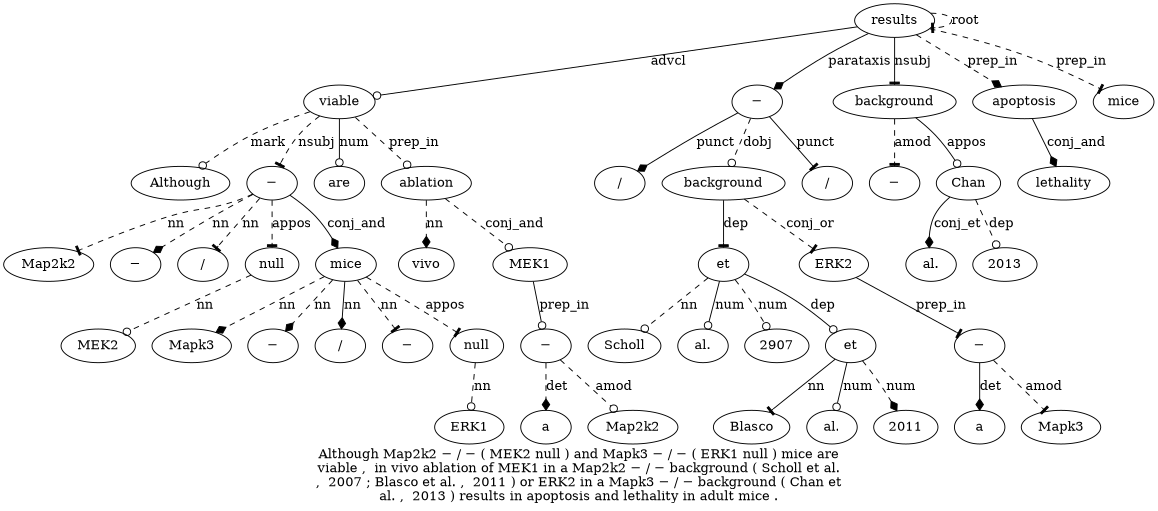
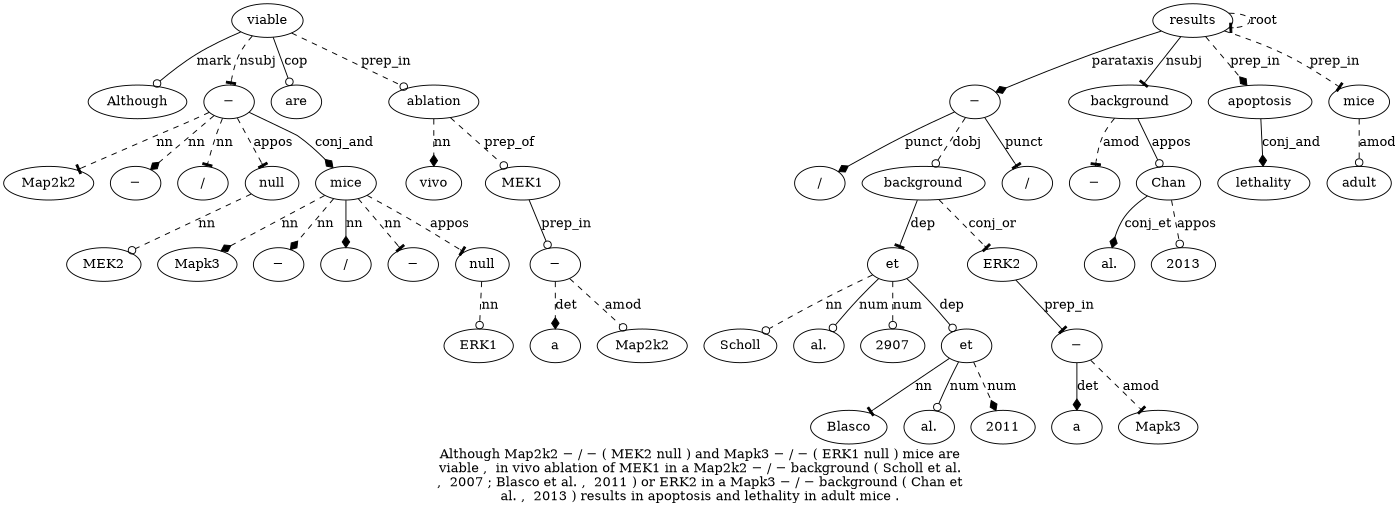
edge "results" -> "viable": removed, label "advcl"
edge "viable" -> "Although": style dashed -> solid
edge "viable" -> "are": label "num" -> "cop"
node "adult": added
edge "ablation" -> "MEK1": label "conj_and" -> "prep_of"
edge "Chan" -> "2013": label "dep" -> "appos"
